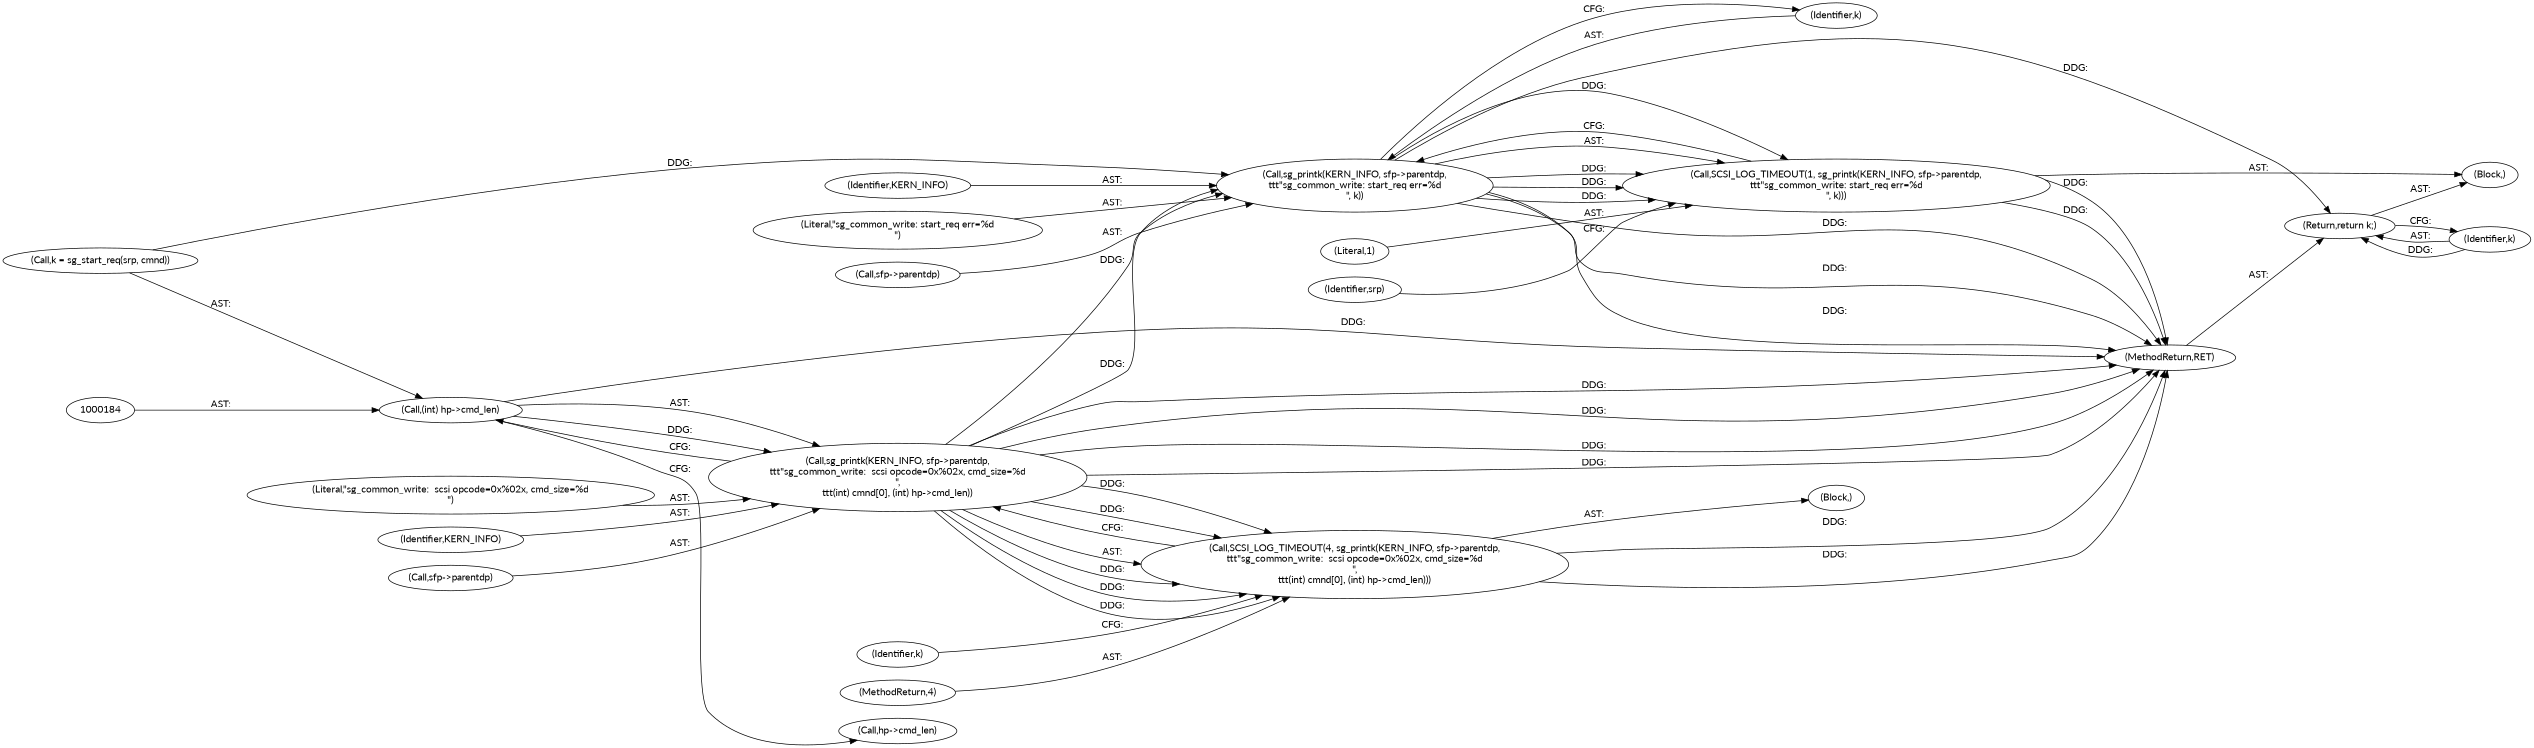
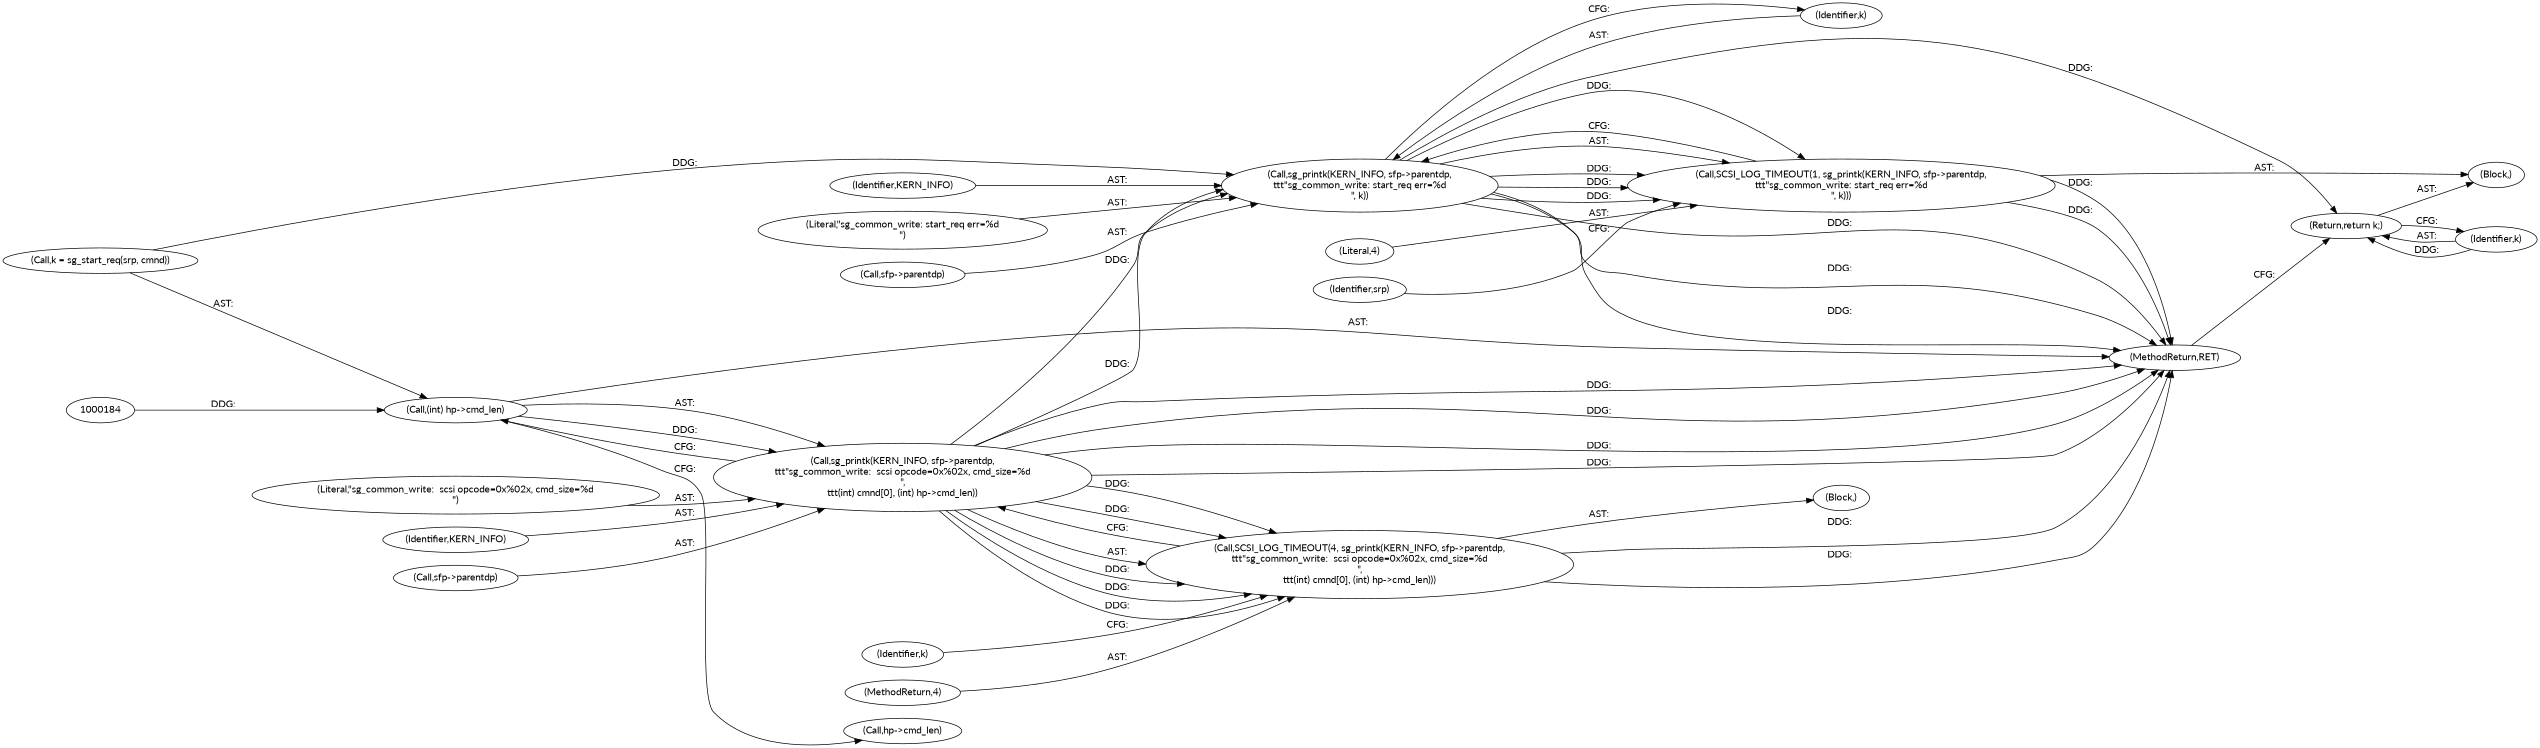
node "(Literal,1)": label "(Literal,1)" -> "(Literal,4)"
edge "(MethodReturn,RET)" -> "(Return,return k;)": label "AST: " -> "CFG: "
edge "(Call,(int) hp->cmd_len)" -> "(MethodReturn,RET)": label "DDG: " -> "AST: "
edge "1000184" -> "(Call,(int) hp->cmd_len)": label "AST: " -> "DDG: "
